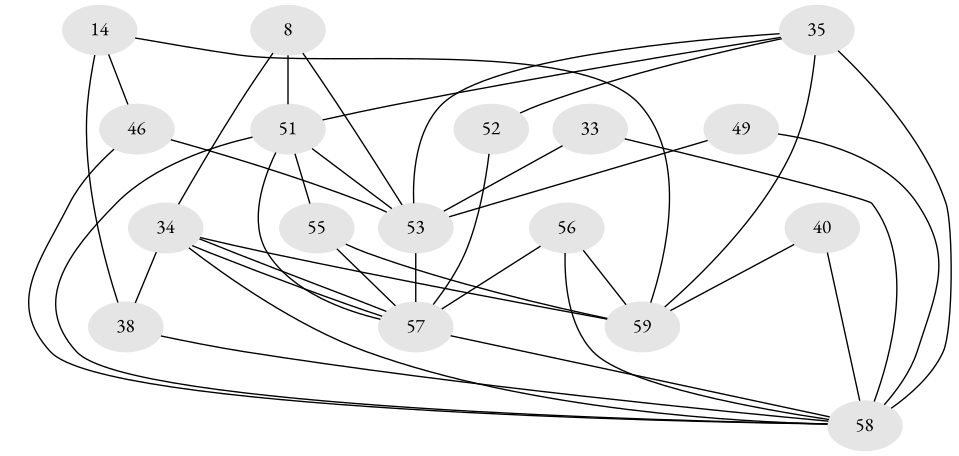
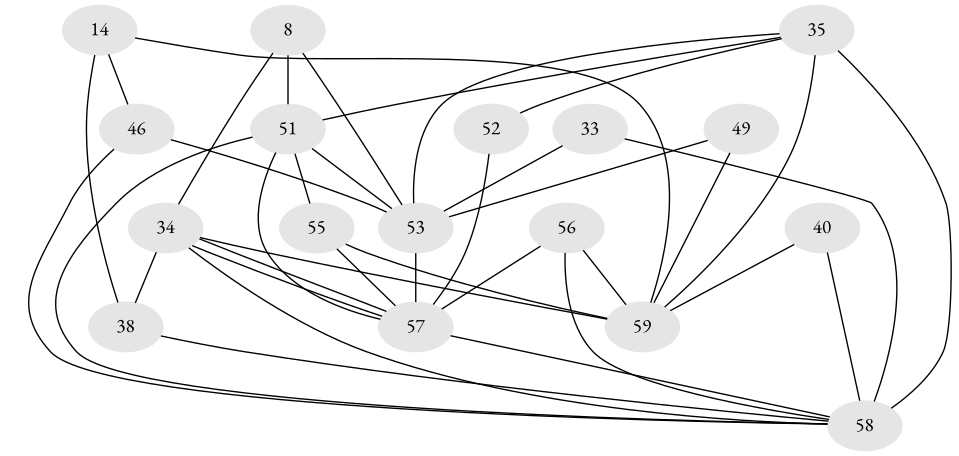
edge "49" -- "58": now "49" -- "59"
